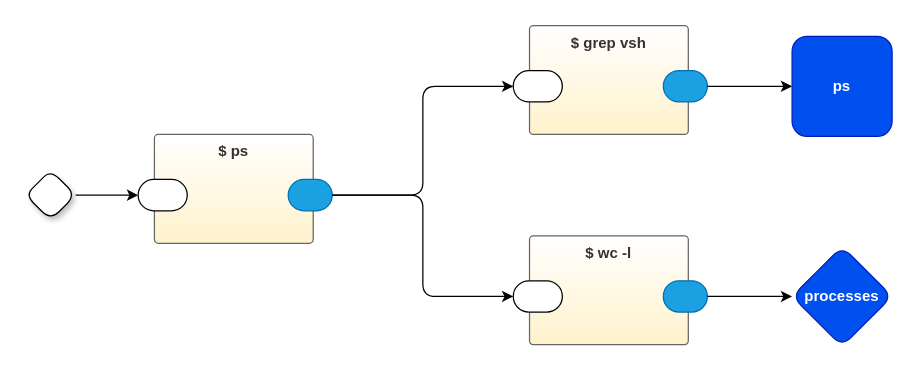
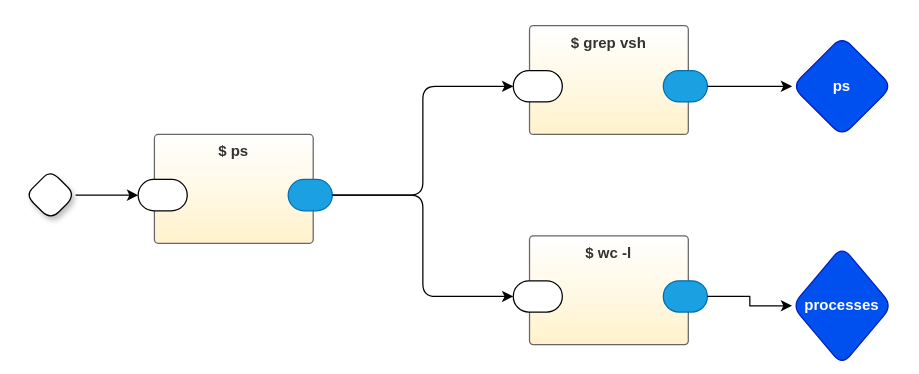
node "ps": shape rounded rectangle -> diamond
node "processes": size 100x100 -> 100x119
